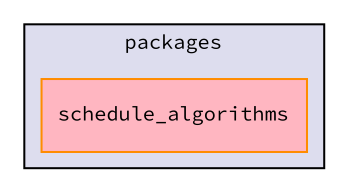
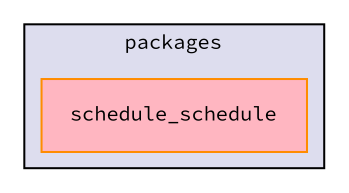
node "schedule_algorithms": label "schedule_algorithms" -> "schedule_schedule"
